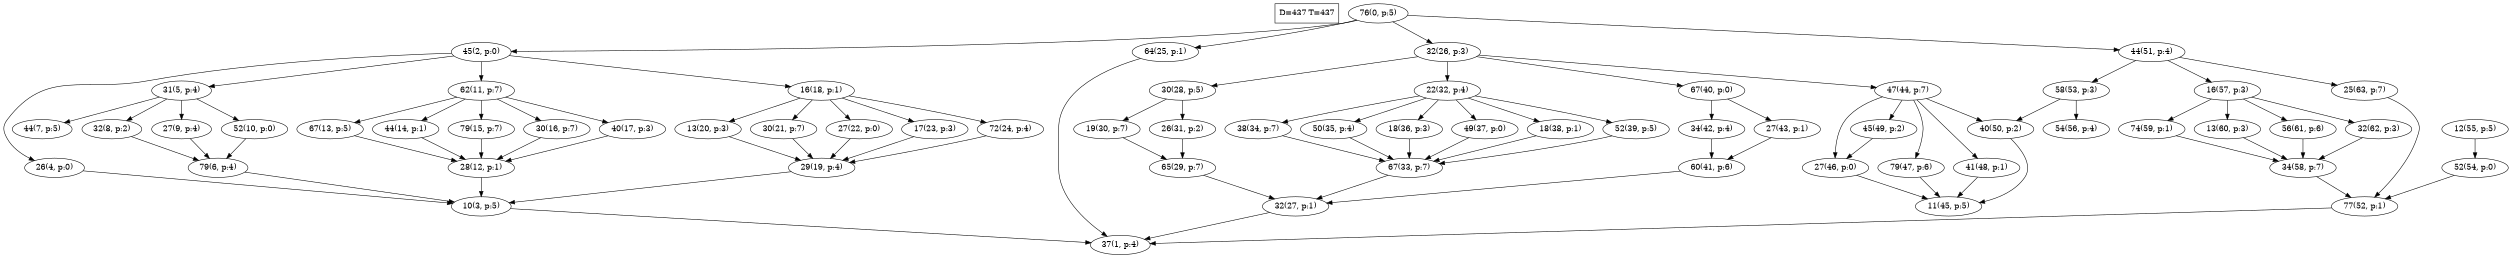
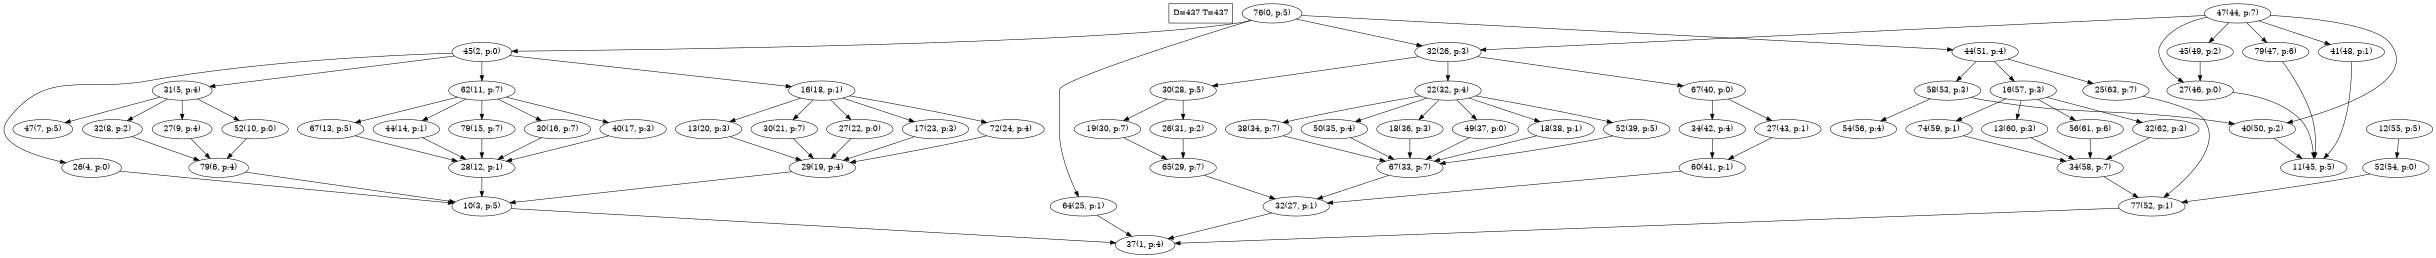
edge "32(26, p:3)" -> "47(44, p:7)": reversed
node "44(7, p:5)": label "44(7, p:5)" -> "47(7, p:5)"
node "60(41, p:6)": label "60(41, p:6)" -> "60(41, p:1)"
